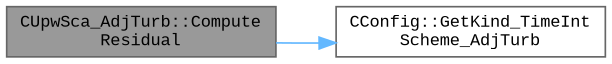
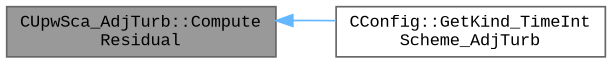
edge "CUpwSca_AdjTurb::Compute Residual" -> "CConfig::GetKind_TimeInt Scheme_AdjTurb": reversed
